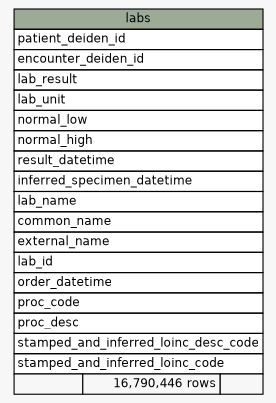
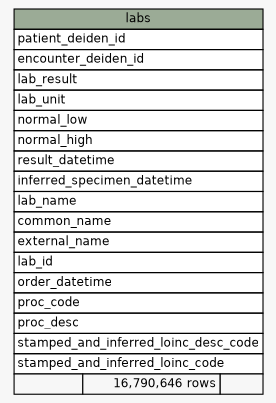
node "labs": text "16,790,446 rows" -> "16,790,646 rows"
